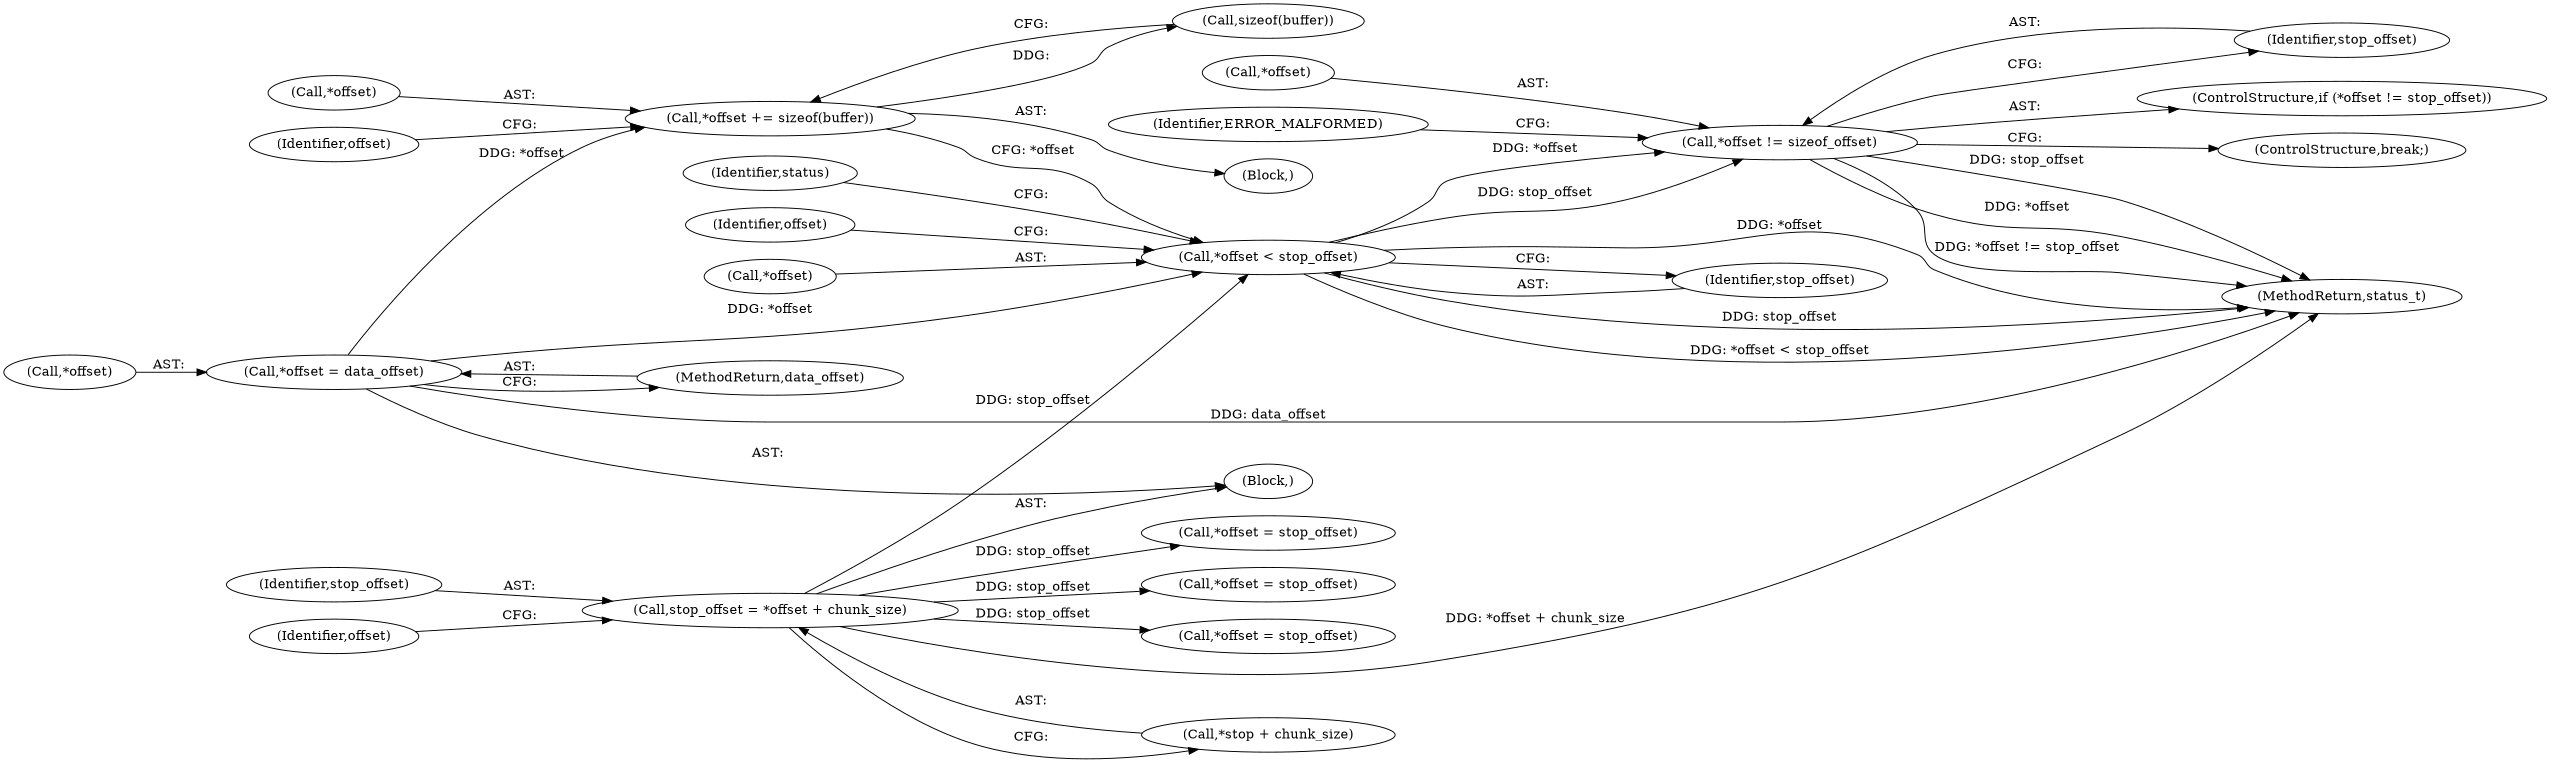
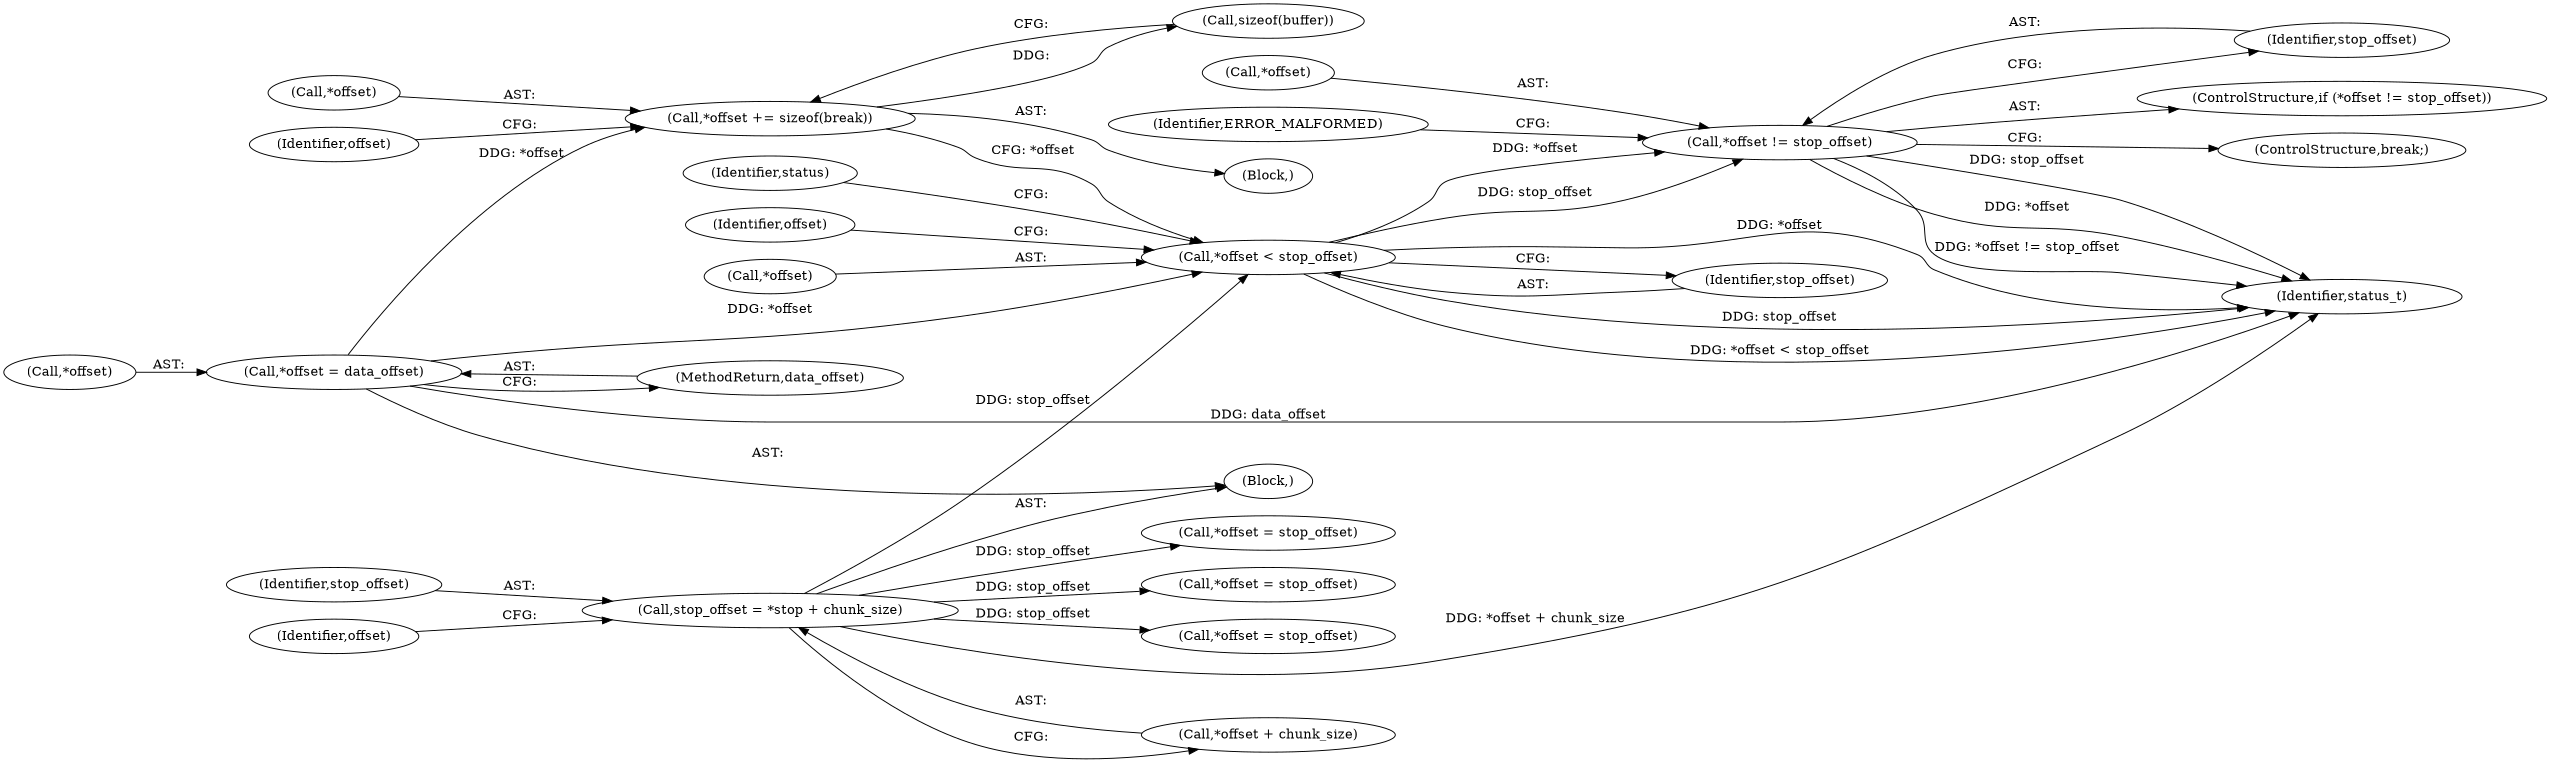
node "(Call,*offset += sizeof(buffer))": label "(Call,*offset += sizeof(buffer))" -> "(Call,*offset += sizeof(break))"
node "(Call,*offset != sizeof_offset)": label "(Call,*offset != sizeof_offset)" -> "(Call,*offset != stop_offset)"
node "(MethodReturn,status_t)": label "(MethodReturn,status_t)" -> "(Identifier,status_t)"
node "(Call,stop_offset = *offset + chunk_size)": label "(Call,stop_offset = *offset + chunk_size)" -> "(Call,stop_offset = *stop + chunk_size)"
node "(Call,*stop + chunk_size)": label "(Call,*stop + chunk_size)" -> "(Call,*offset + chunk_size)"
